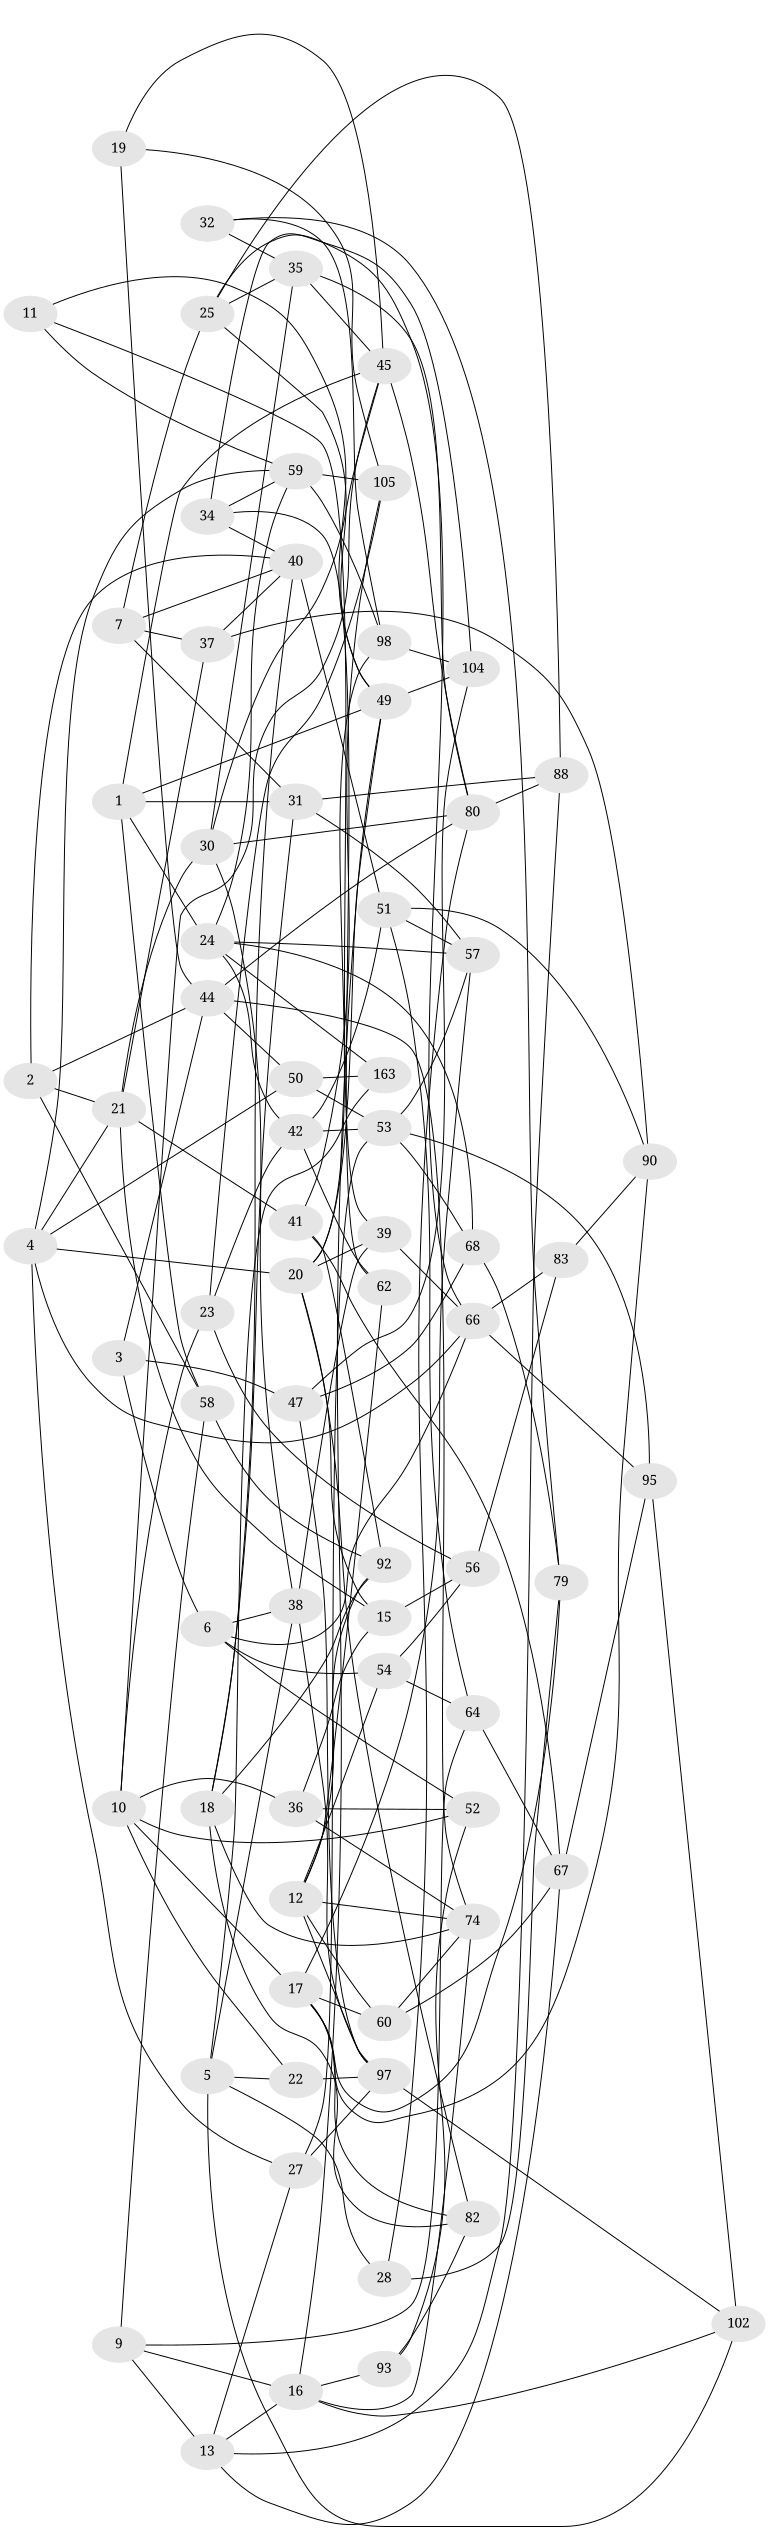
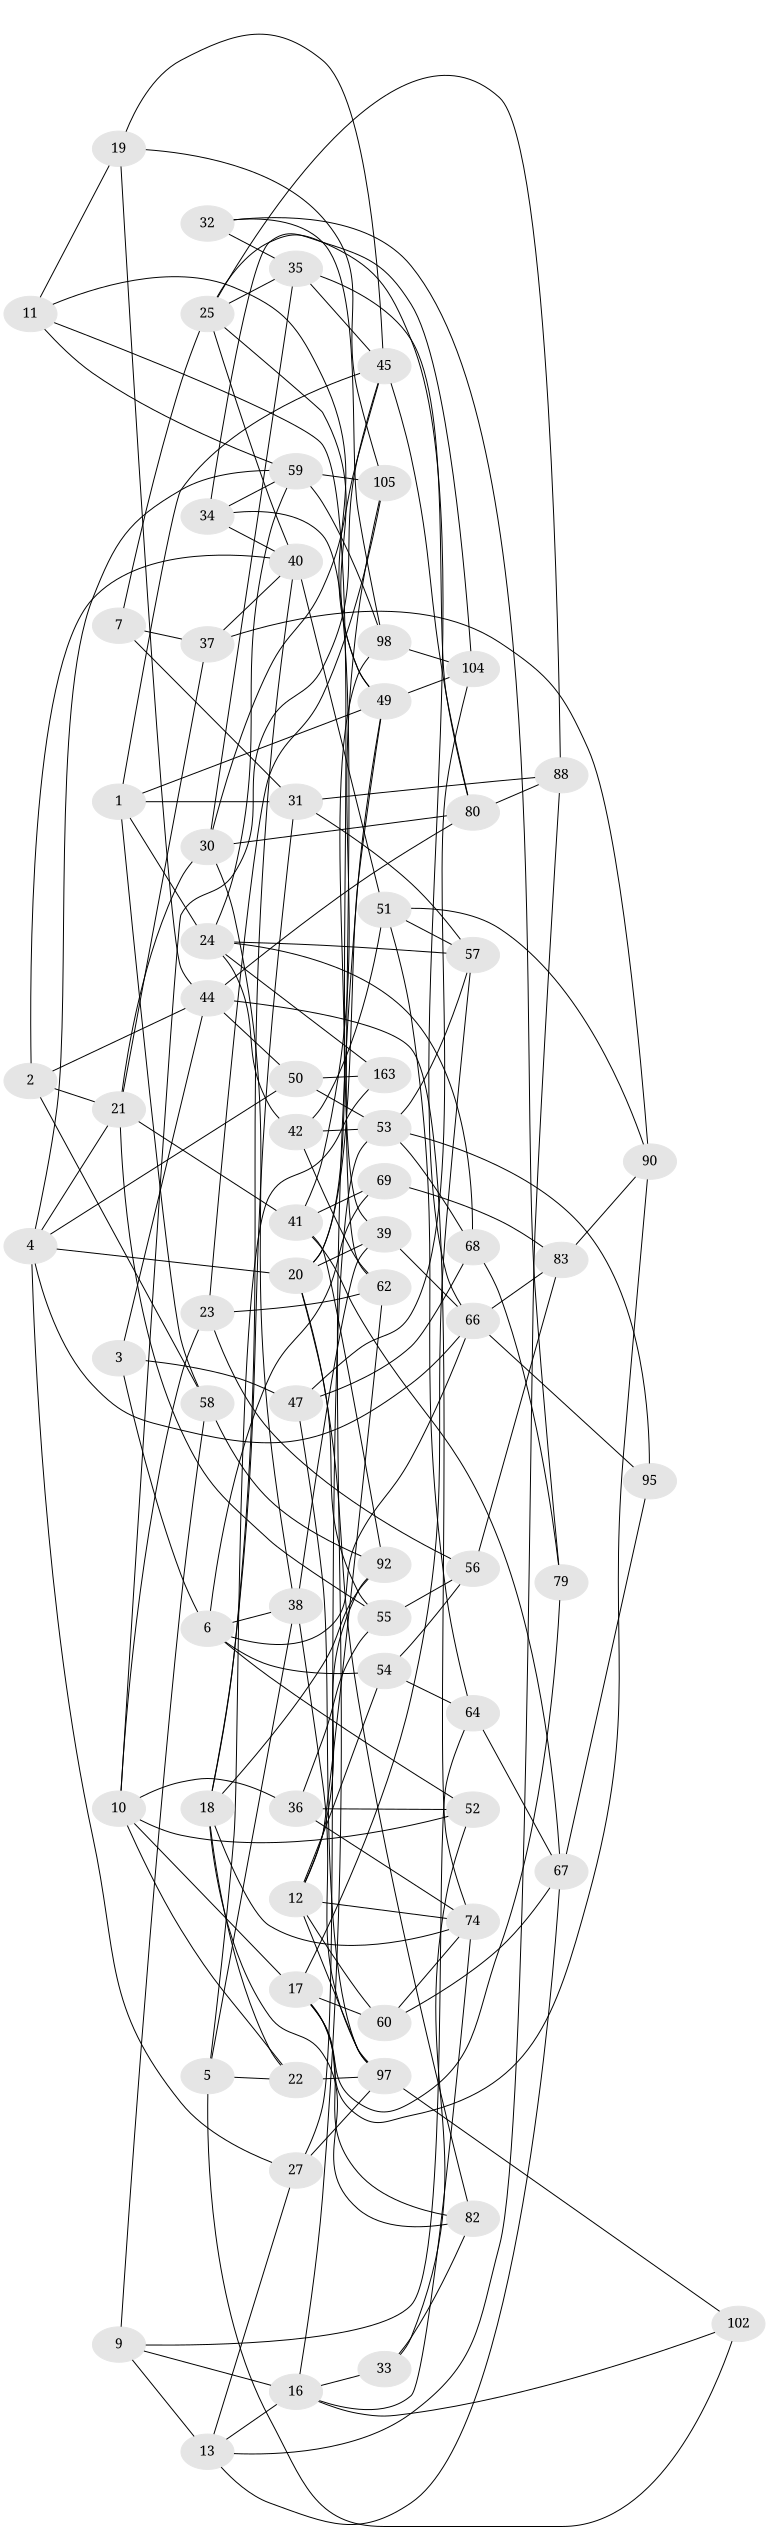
edge "19" -- "11": added
edge "40" -- "7": now "40" -- "25"
node "69": added
edge "42" -- "23": now "62" -- "23"
node "15": label "15" -> "55"
edge "95" -- "102": removed
edge "18" -- "22": added
node "28": removed
node "93": label "93" -> "33"
